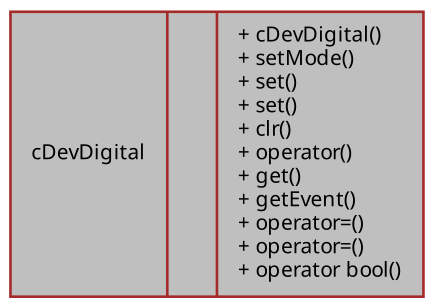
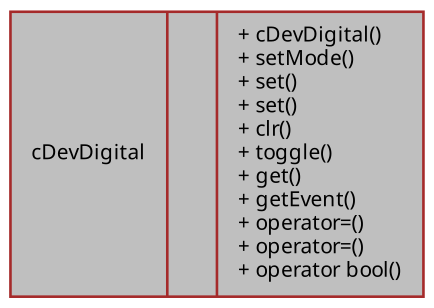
node "cDevDigital": text "+ operator()" -> "+ toggle()"
